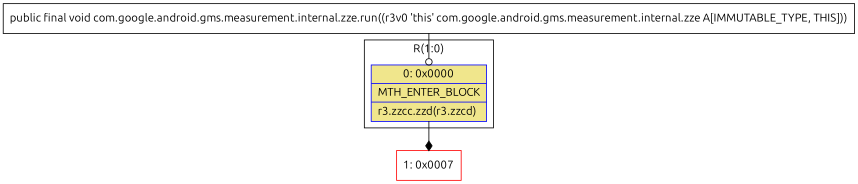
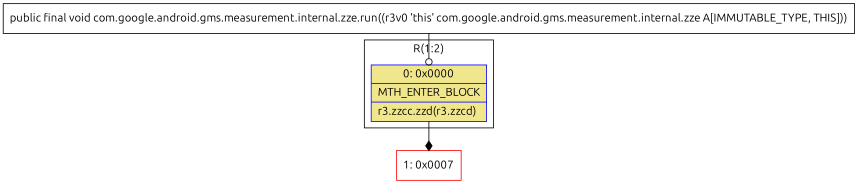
cluster "R(1:0)": label "R(1:0)" -> "R(1:2)"
